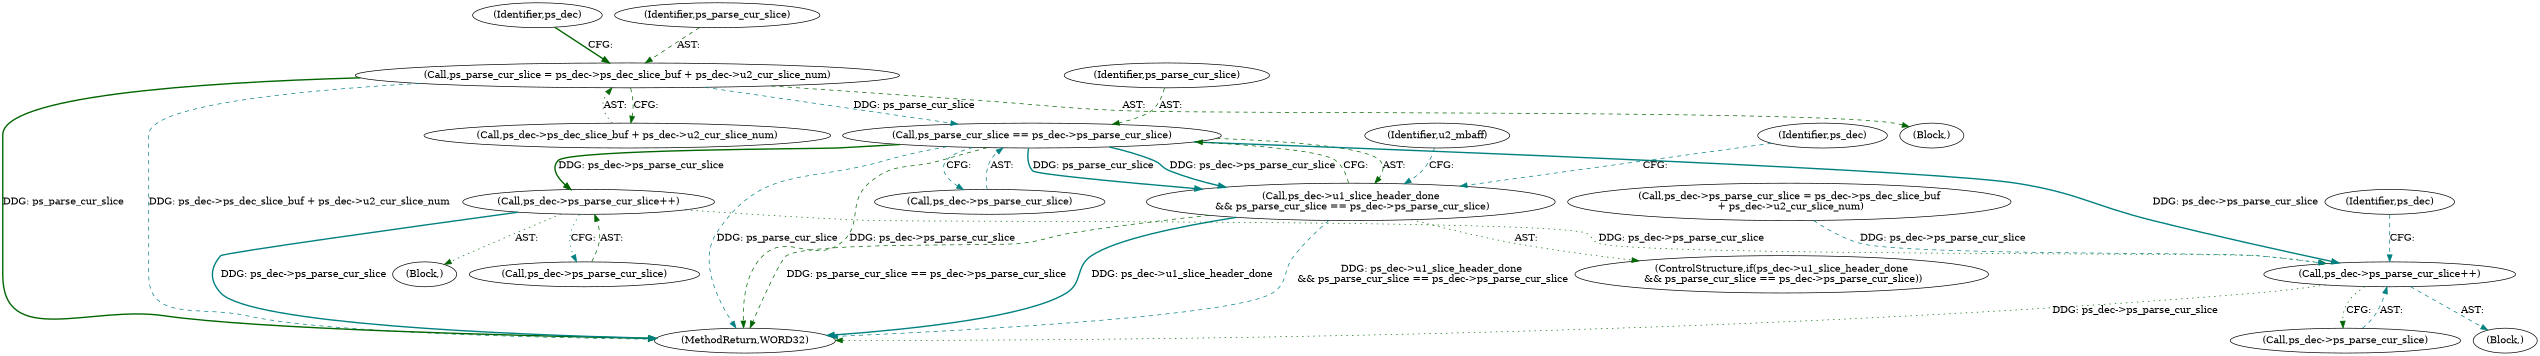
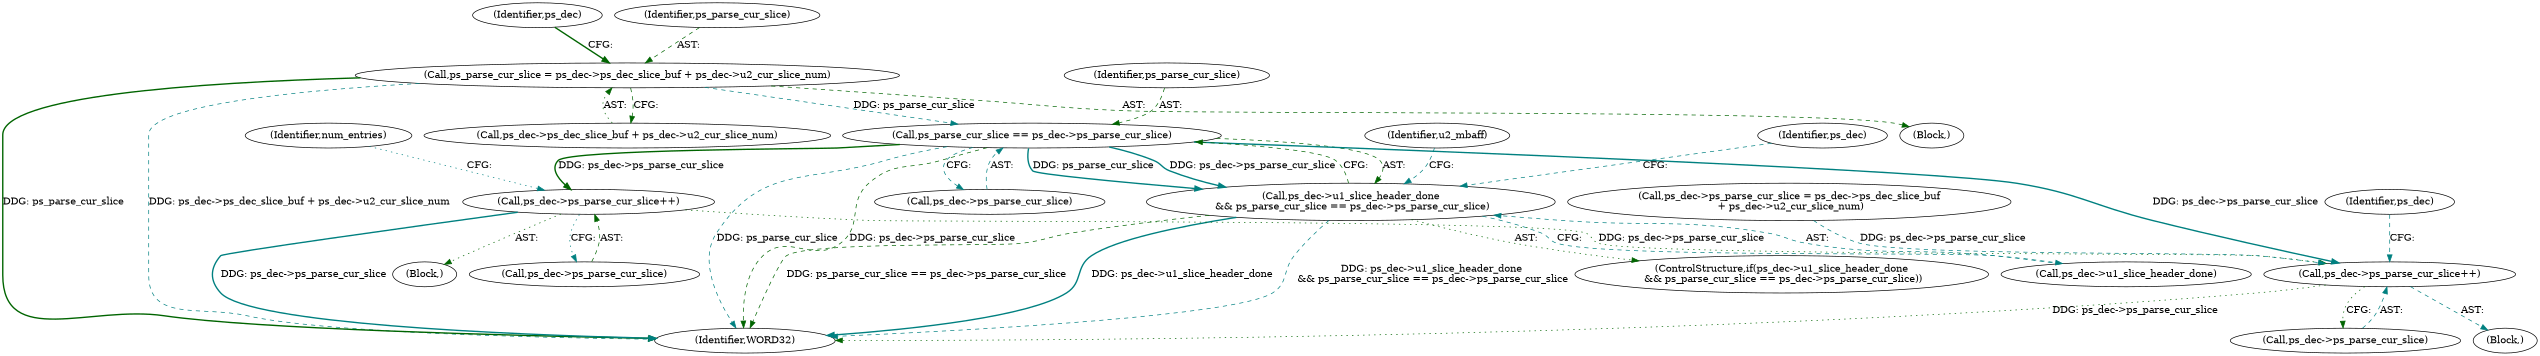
node "(Identifier,num_entries)": added
node "(Call,ps_dec->u1_slice_header_done)": added
node "(MethodReturn,WORD32)": label "(MethodReturn,WORD32)" -> "(Identifier,WORD32)"
